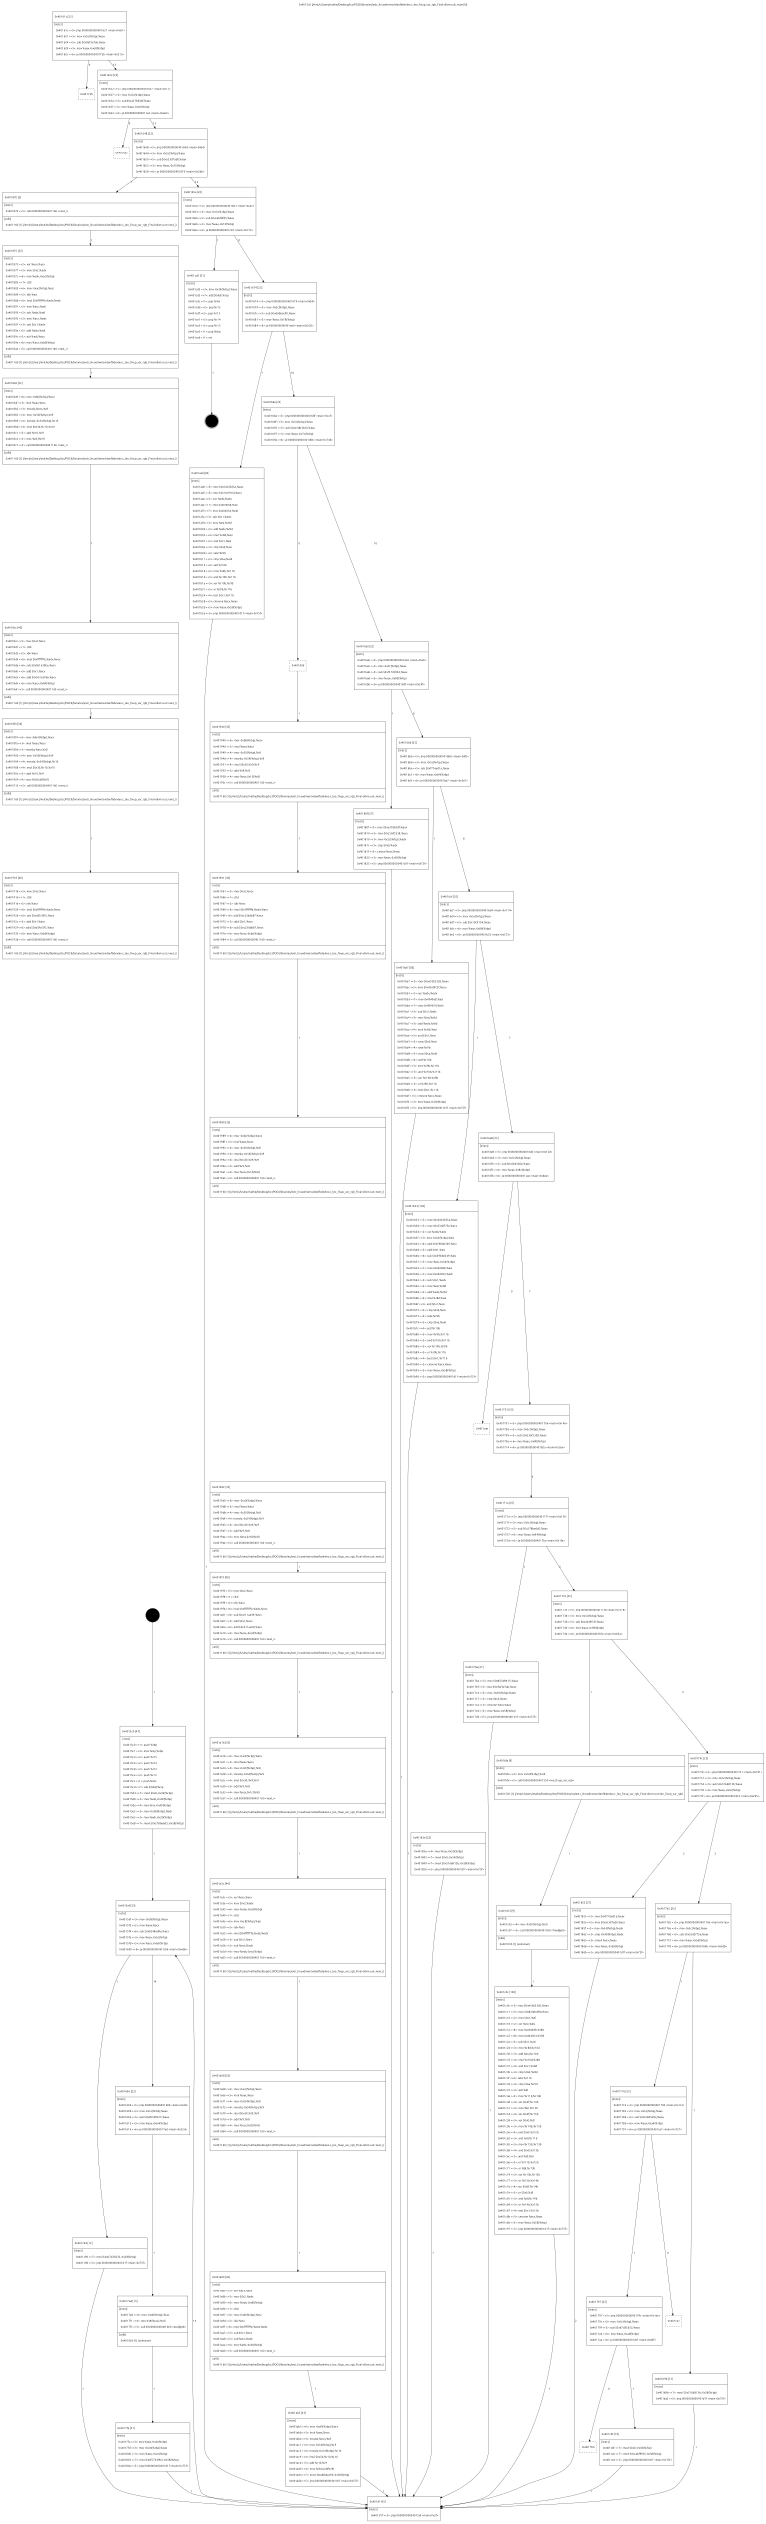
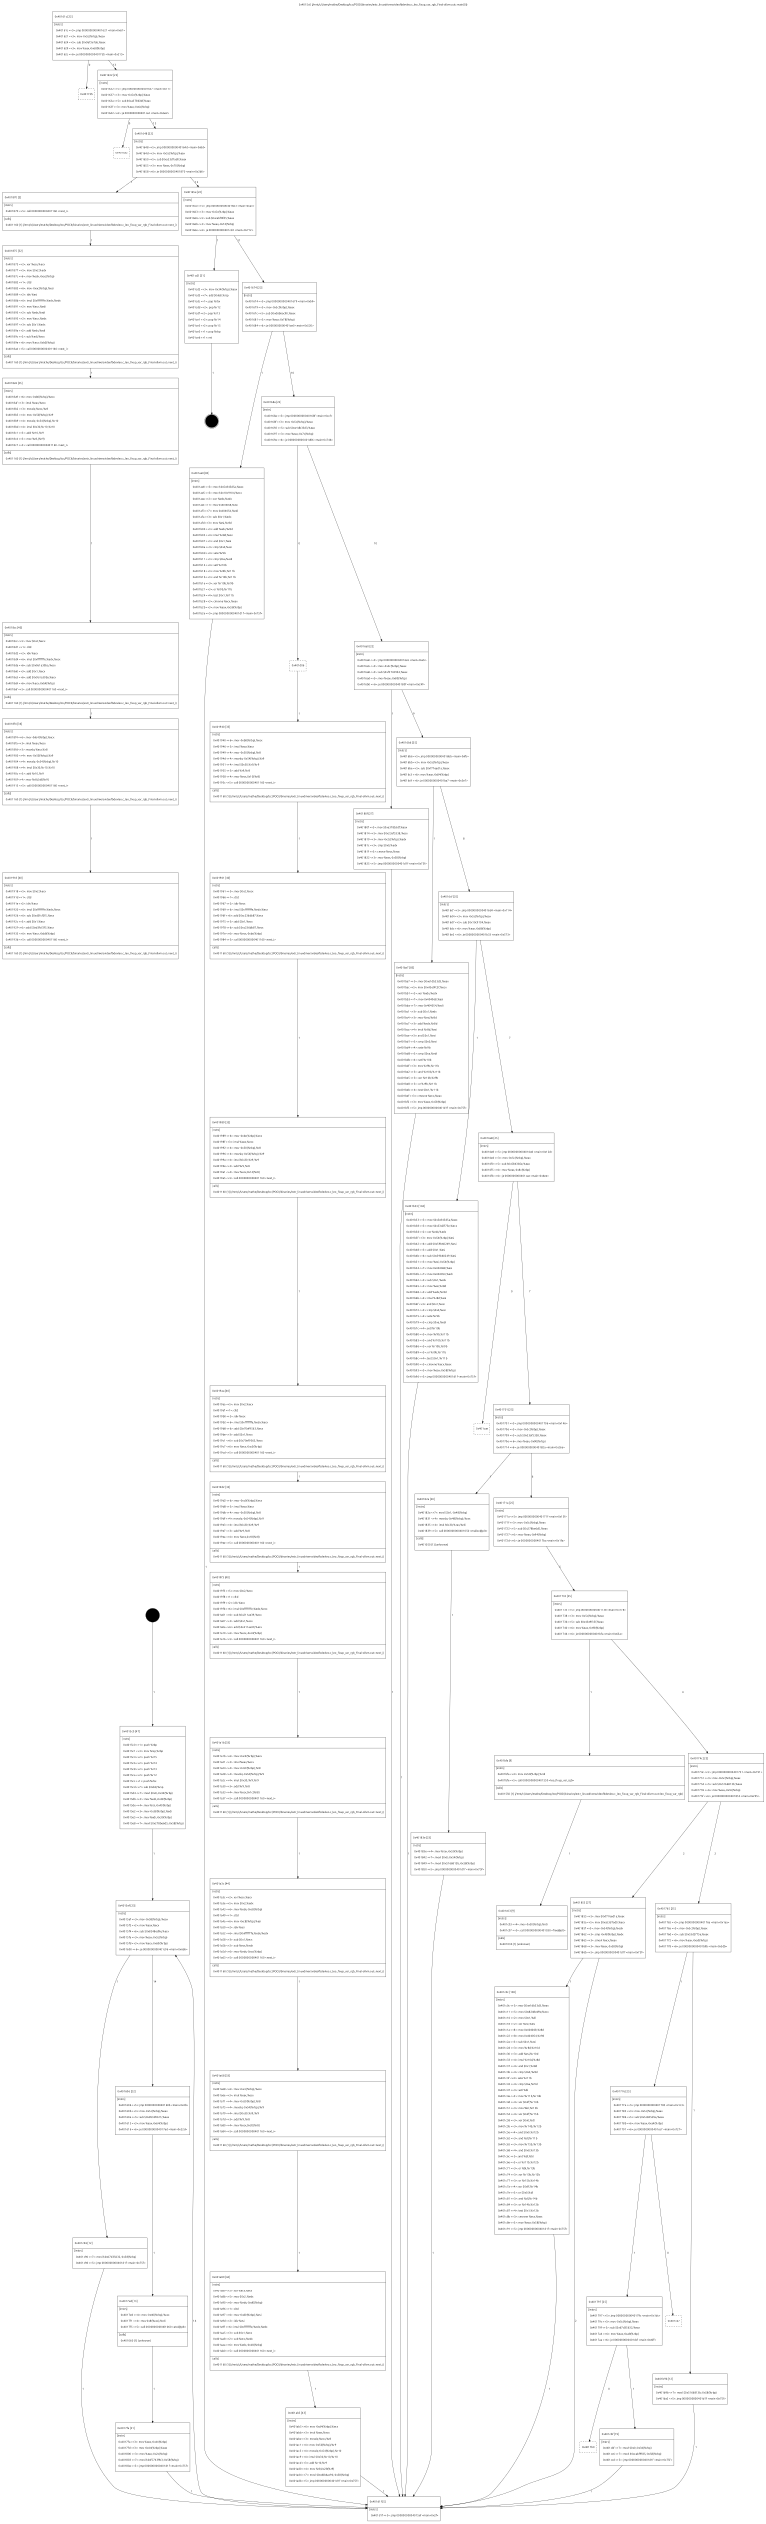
node "0x4019aa [40]": added
node "0x40182a [20]": added
node "0x4017ba [27]": removed
edge "0x401c03 [9]" -> "0x401c0c [138]": now "0x401855 [27]" -> "0x401c0c [138]"
